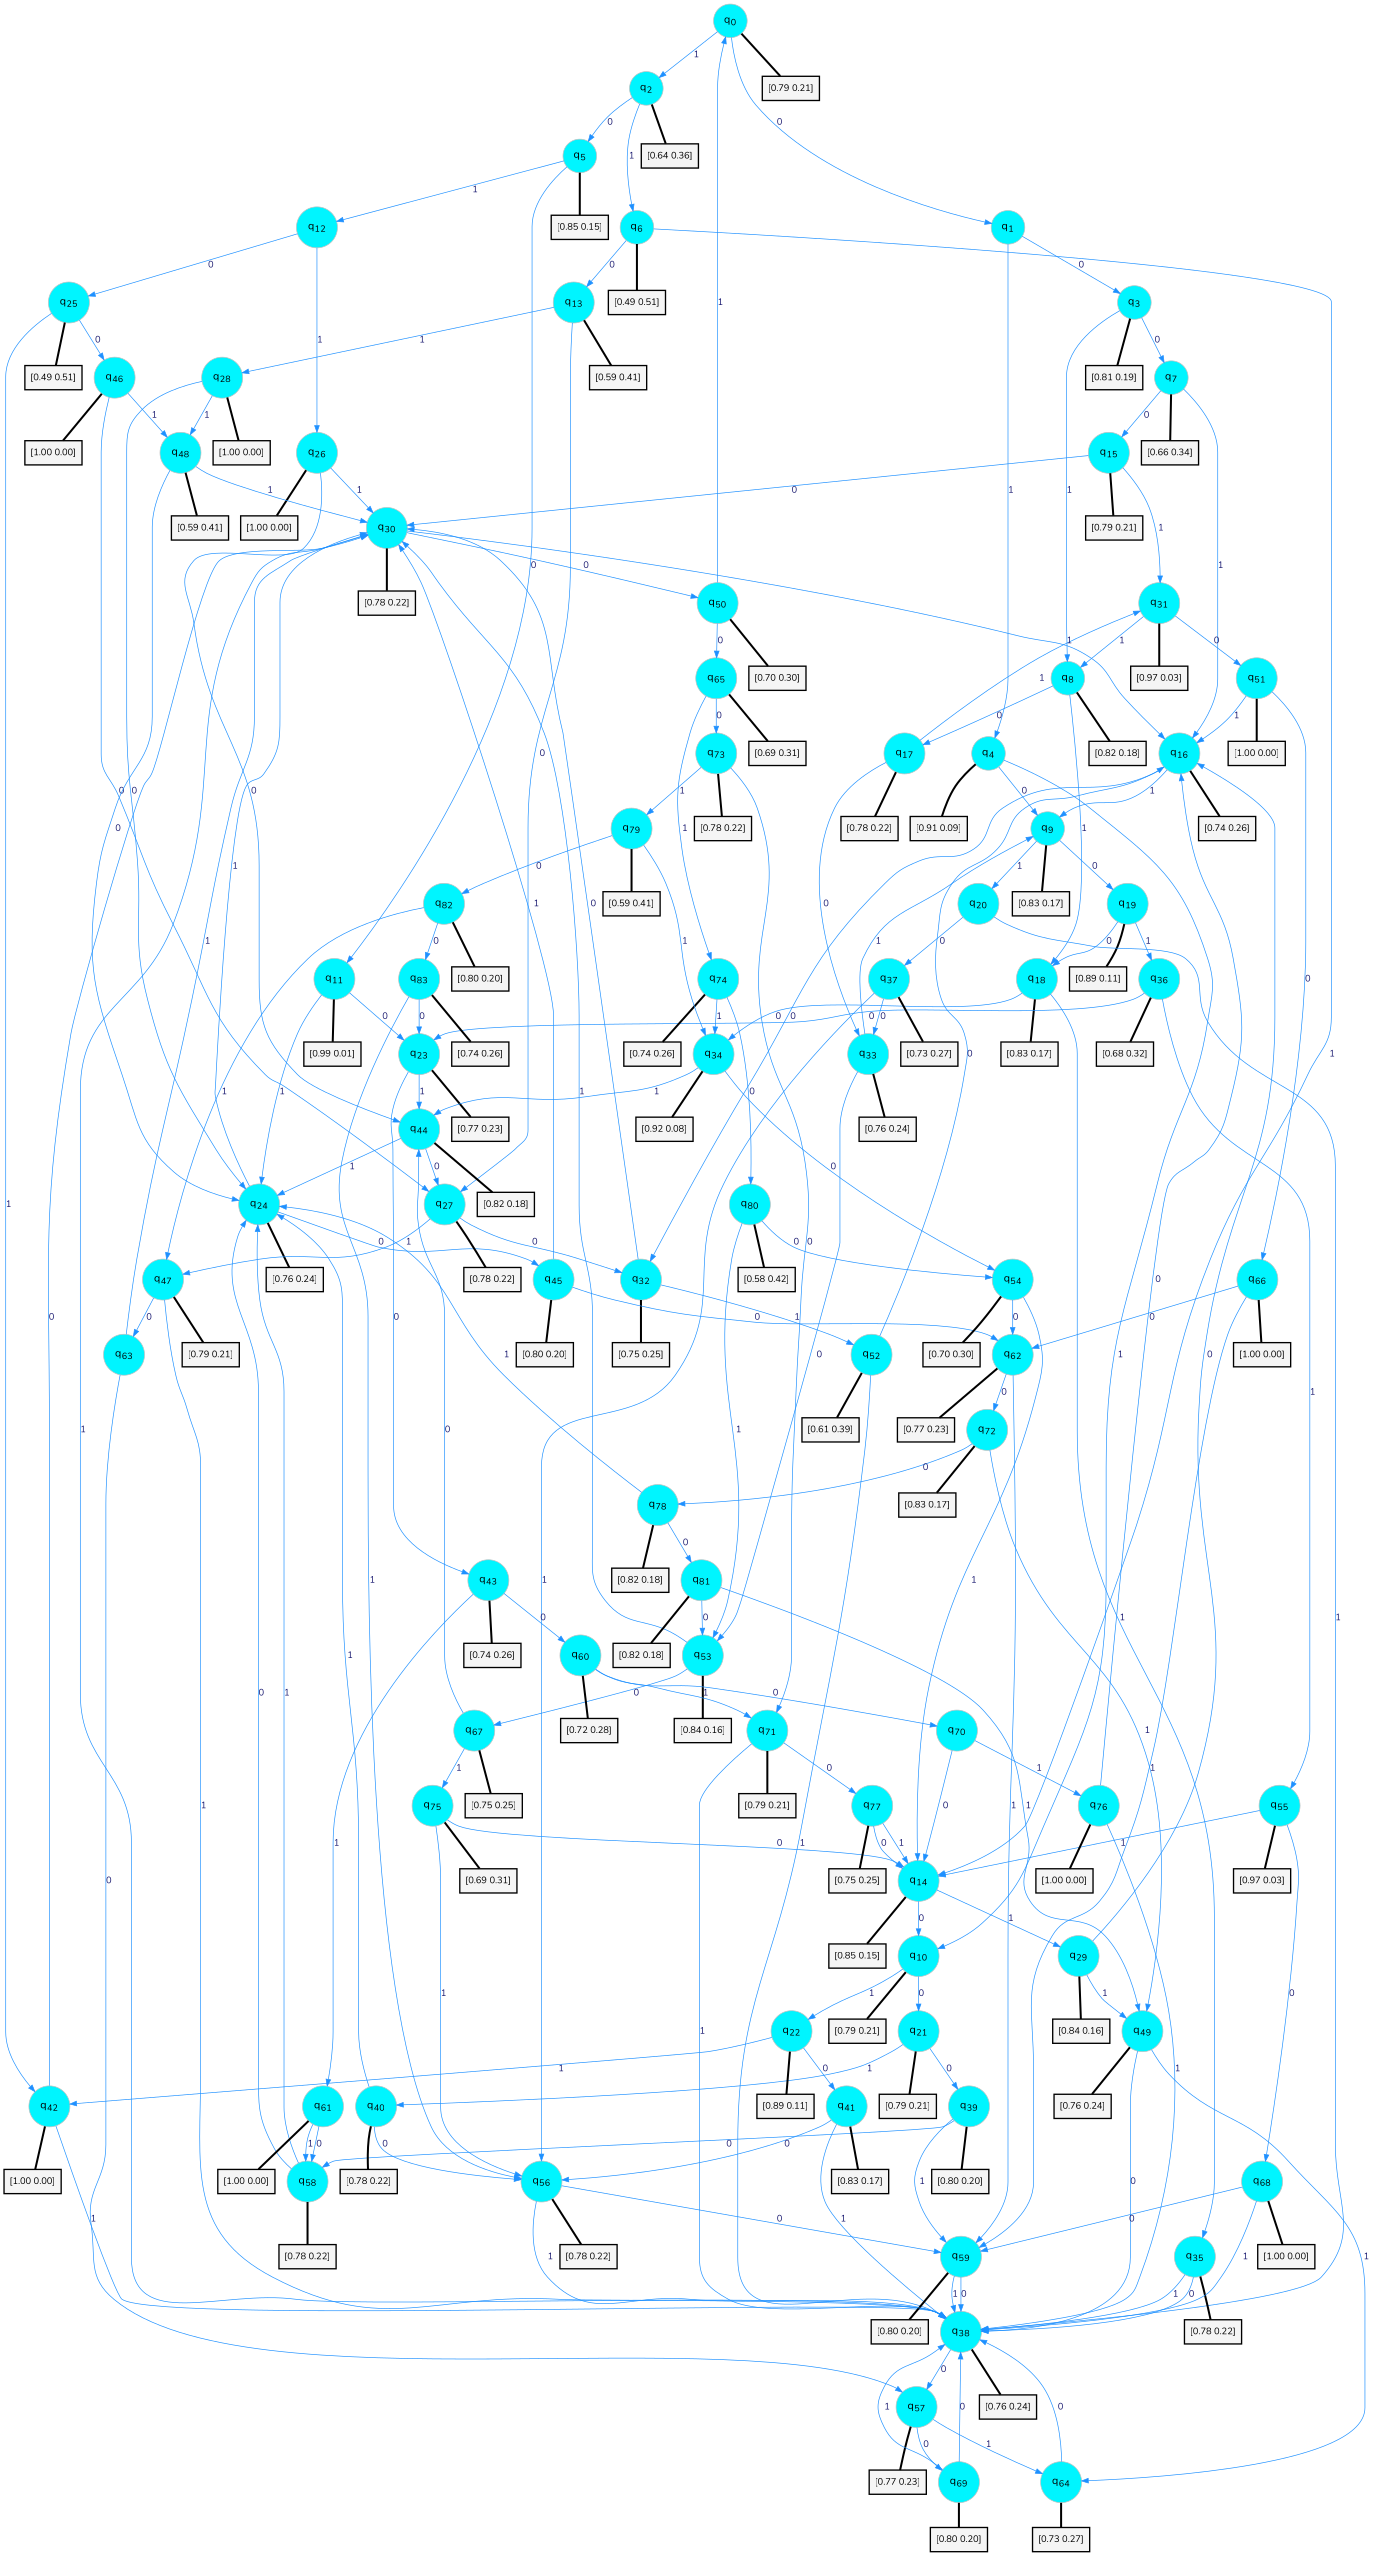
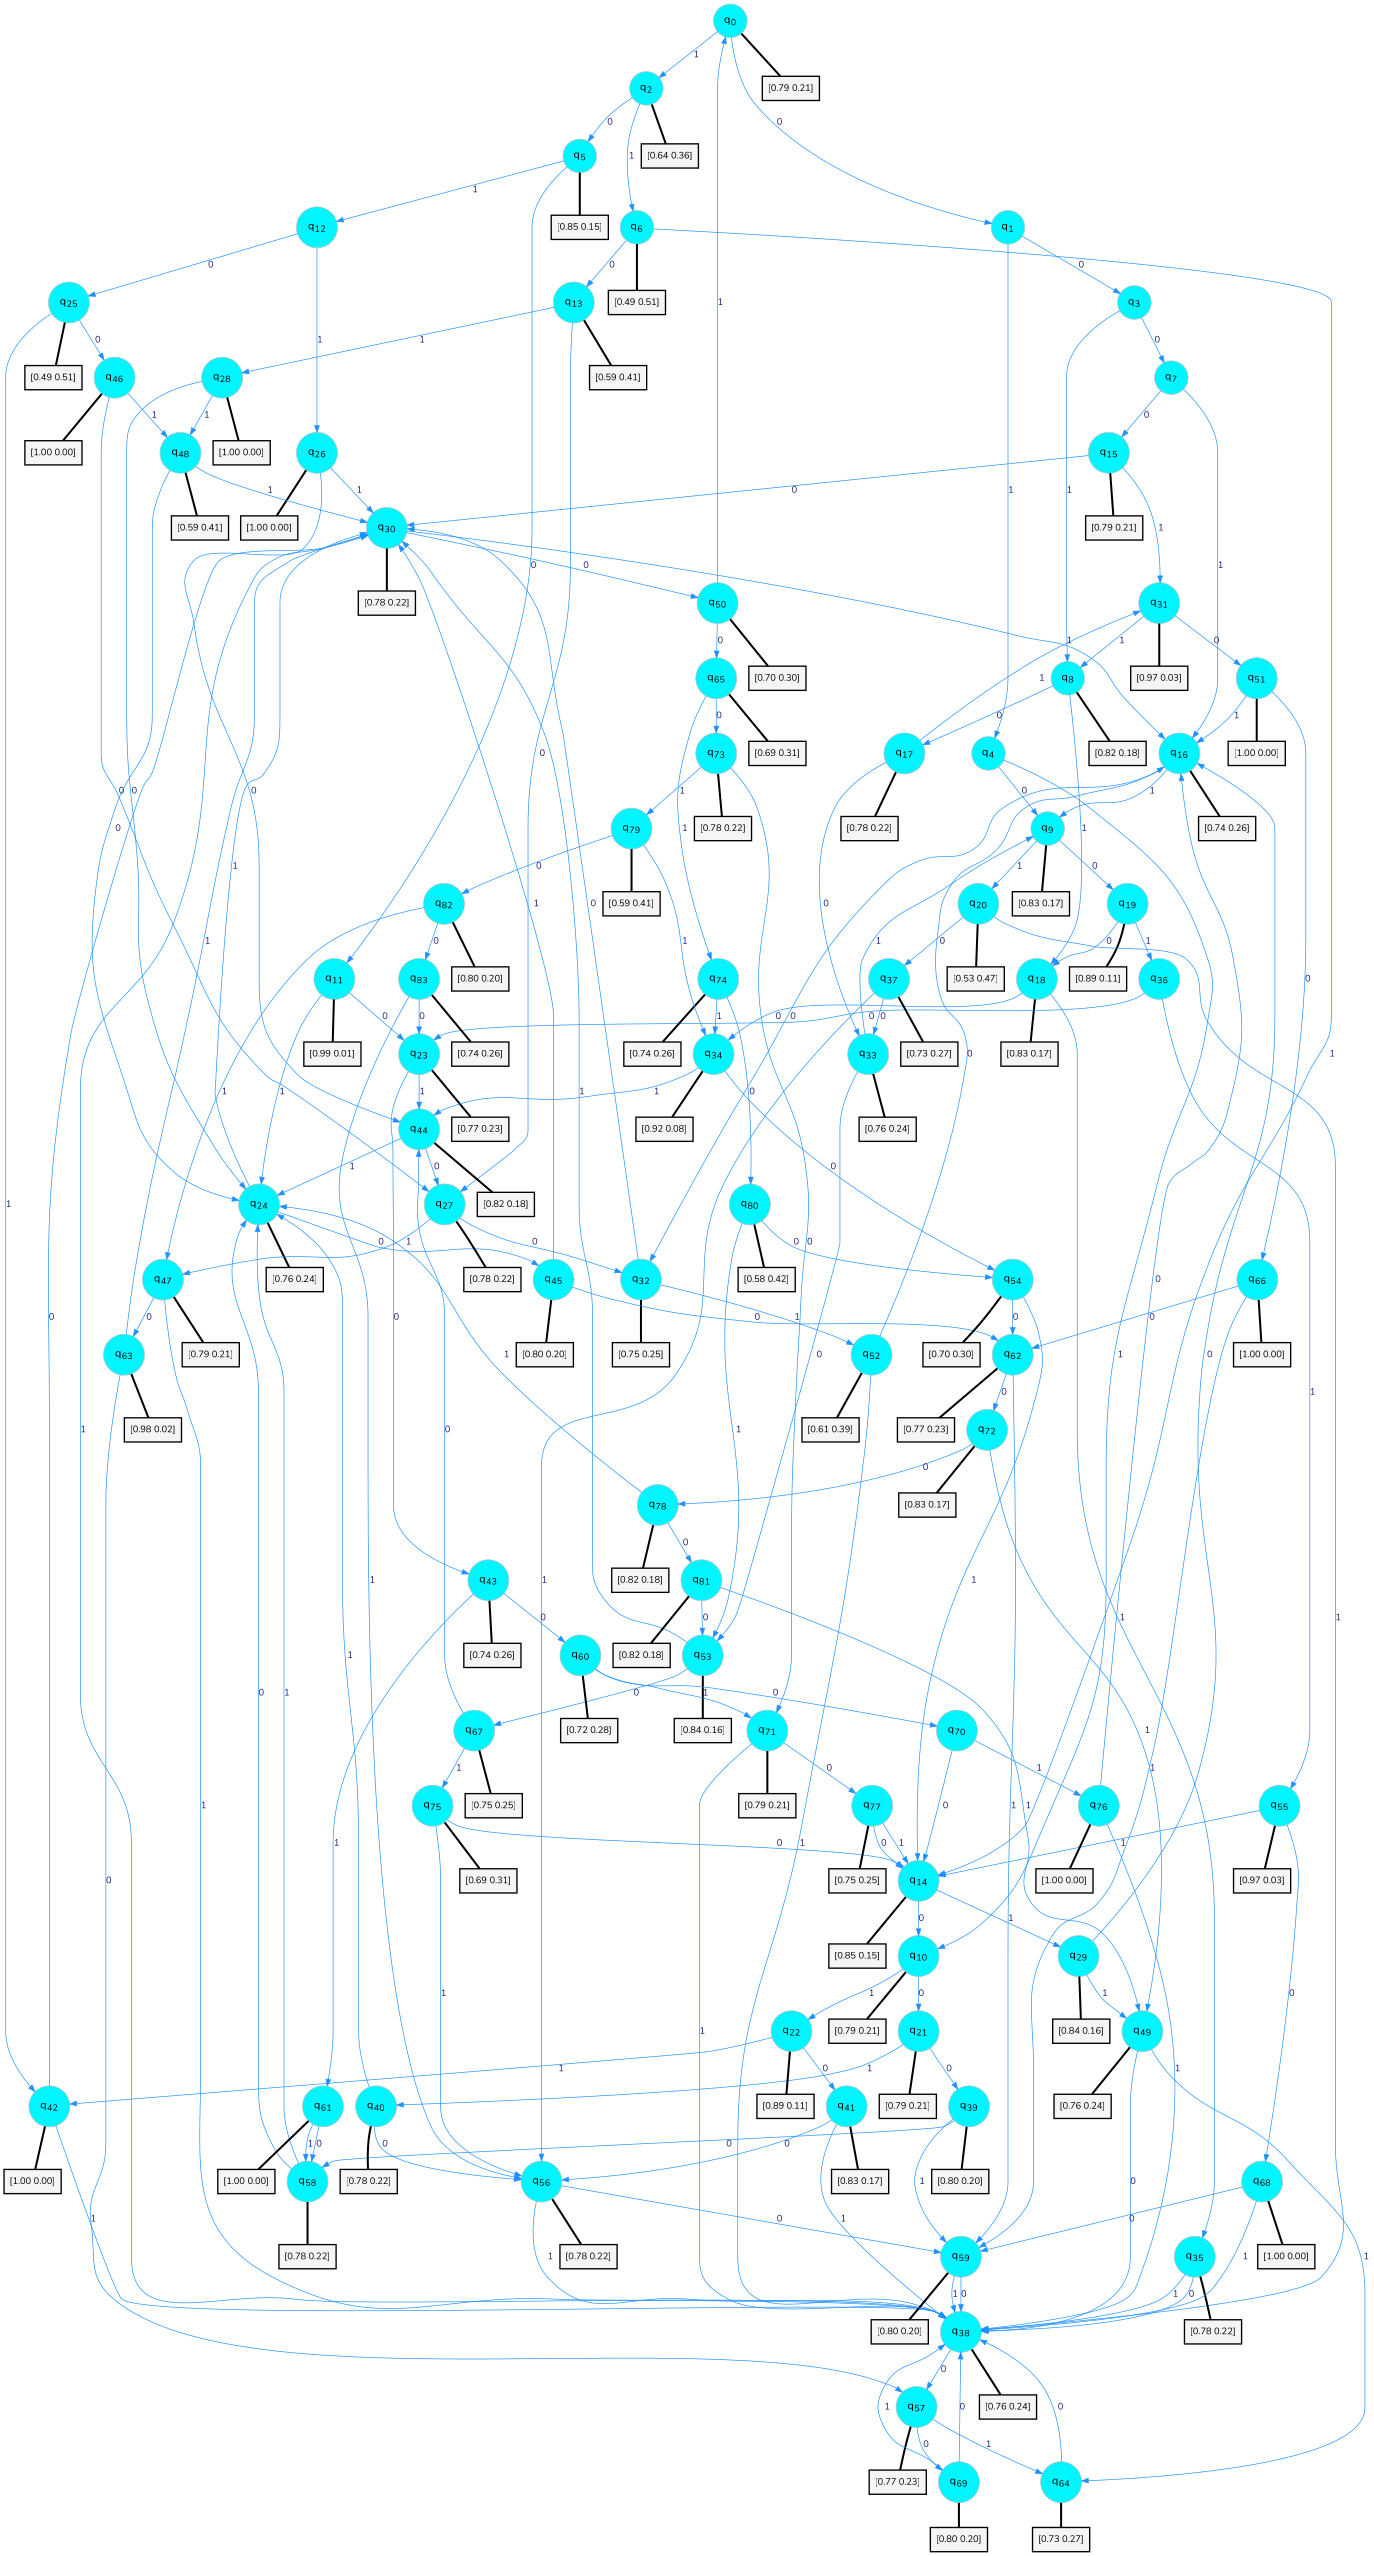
node "[0.81 0.19]": removed
node "[0.66 0.34]": removed
node "[0.91 0.09]": removed
node "[0.53 0.47]": added
node "[0.68 0.32]": removed
node "[0.98 0.02]": added
